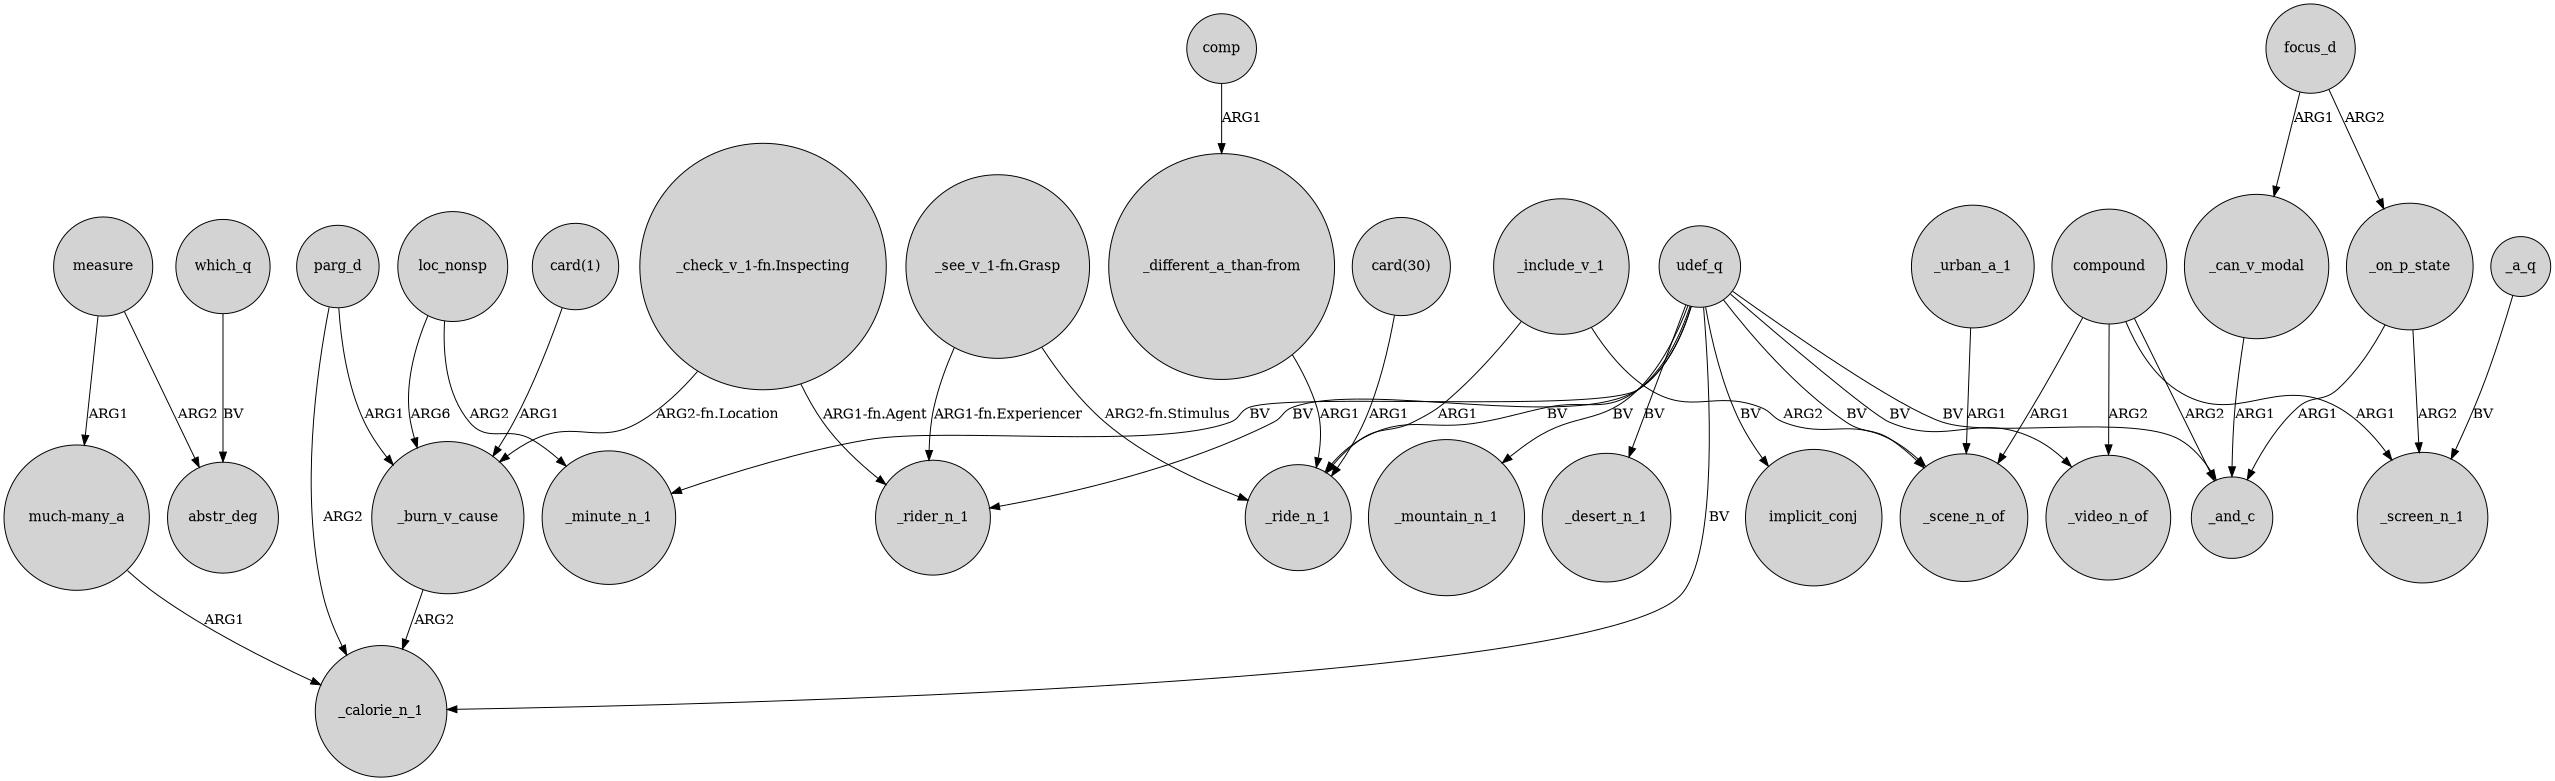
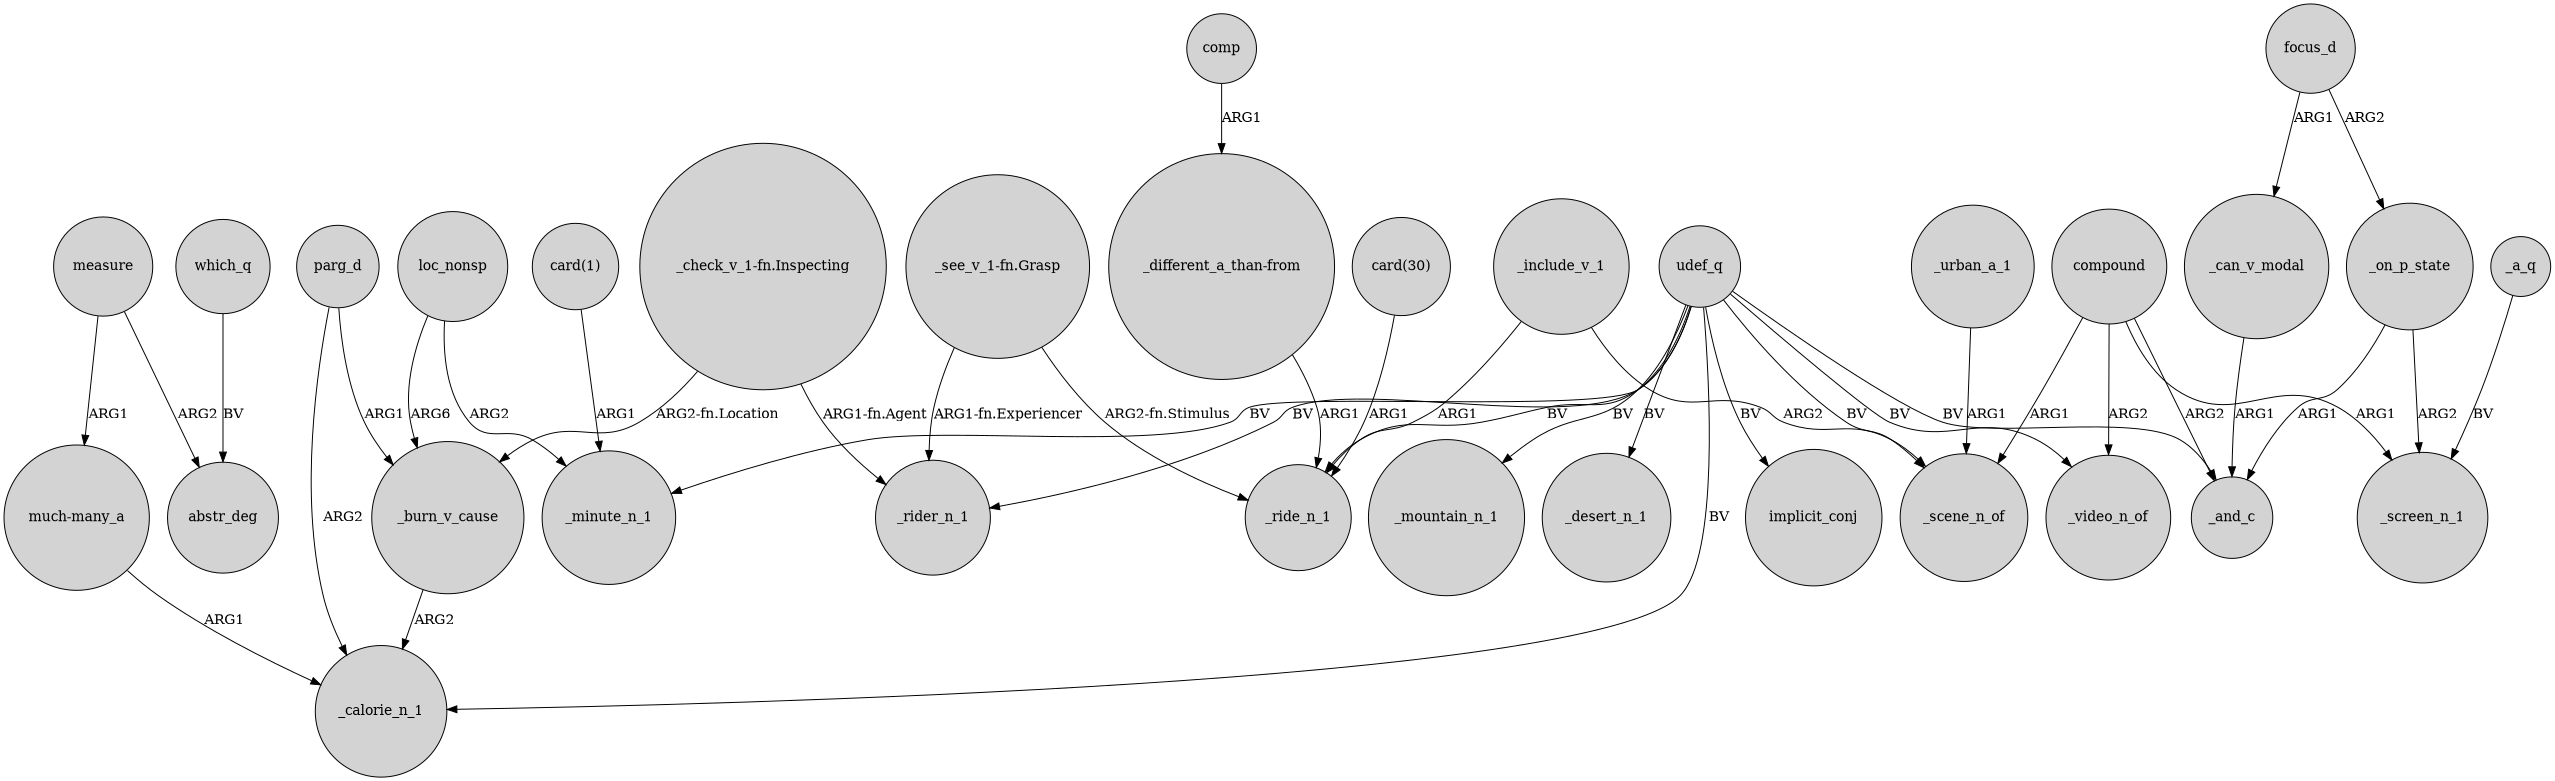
edge "card(1)" -> "_burn_v_cause": now "card(1)" -> "_minute_n_1"
